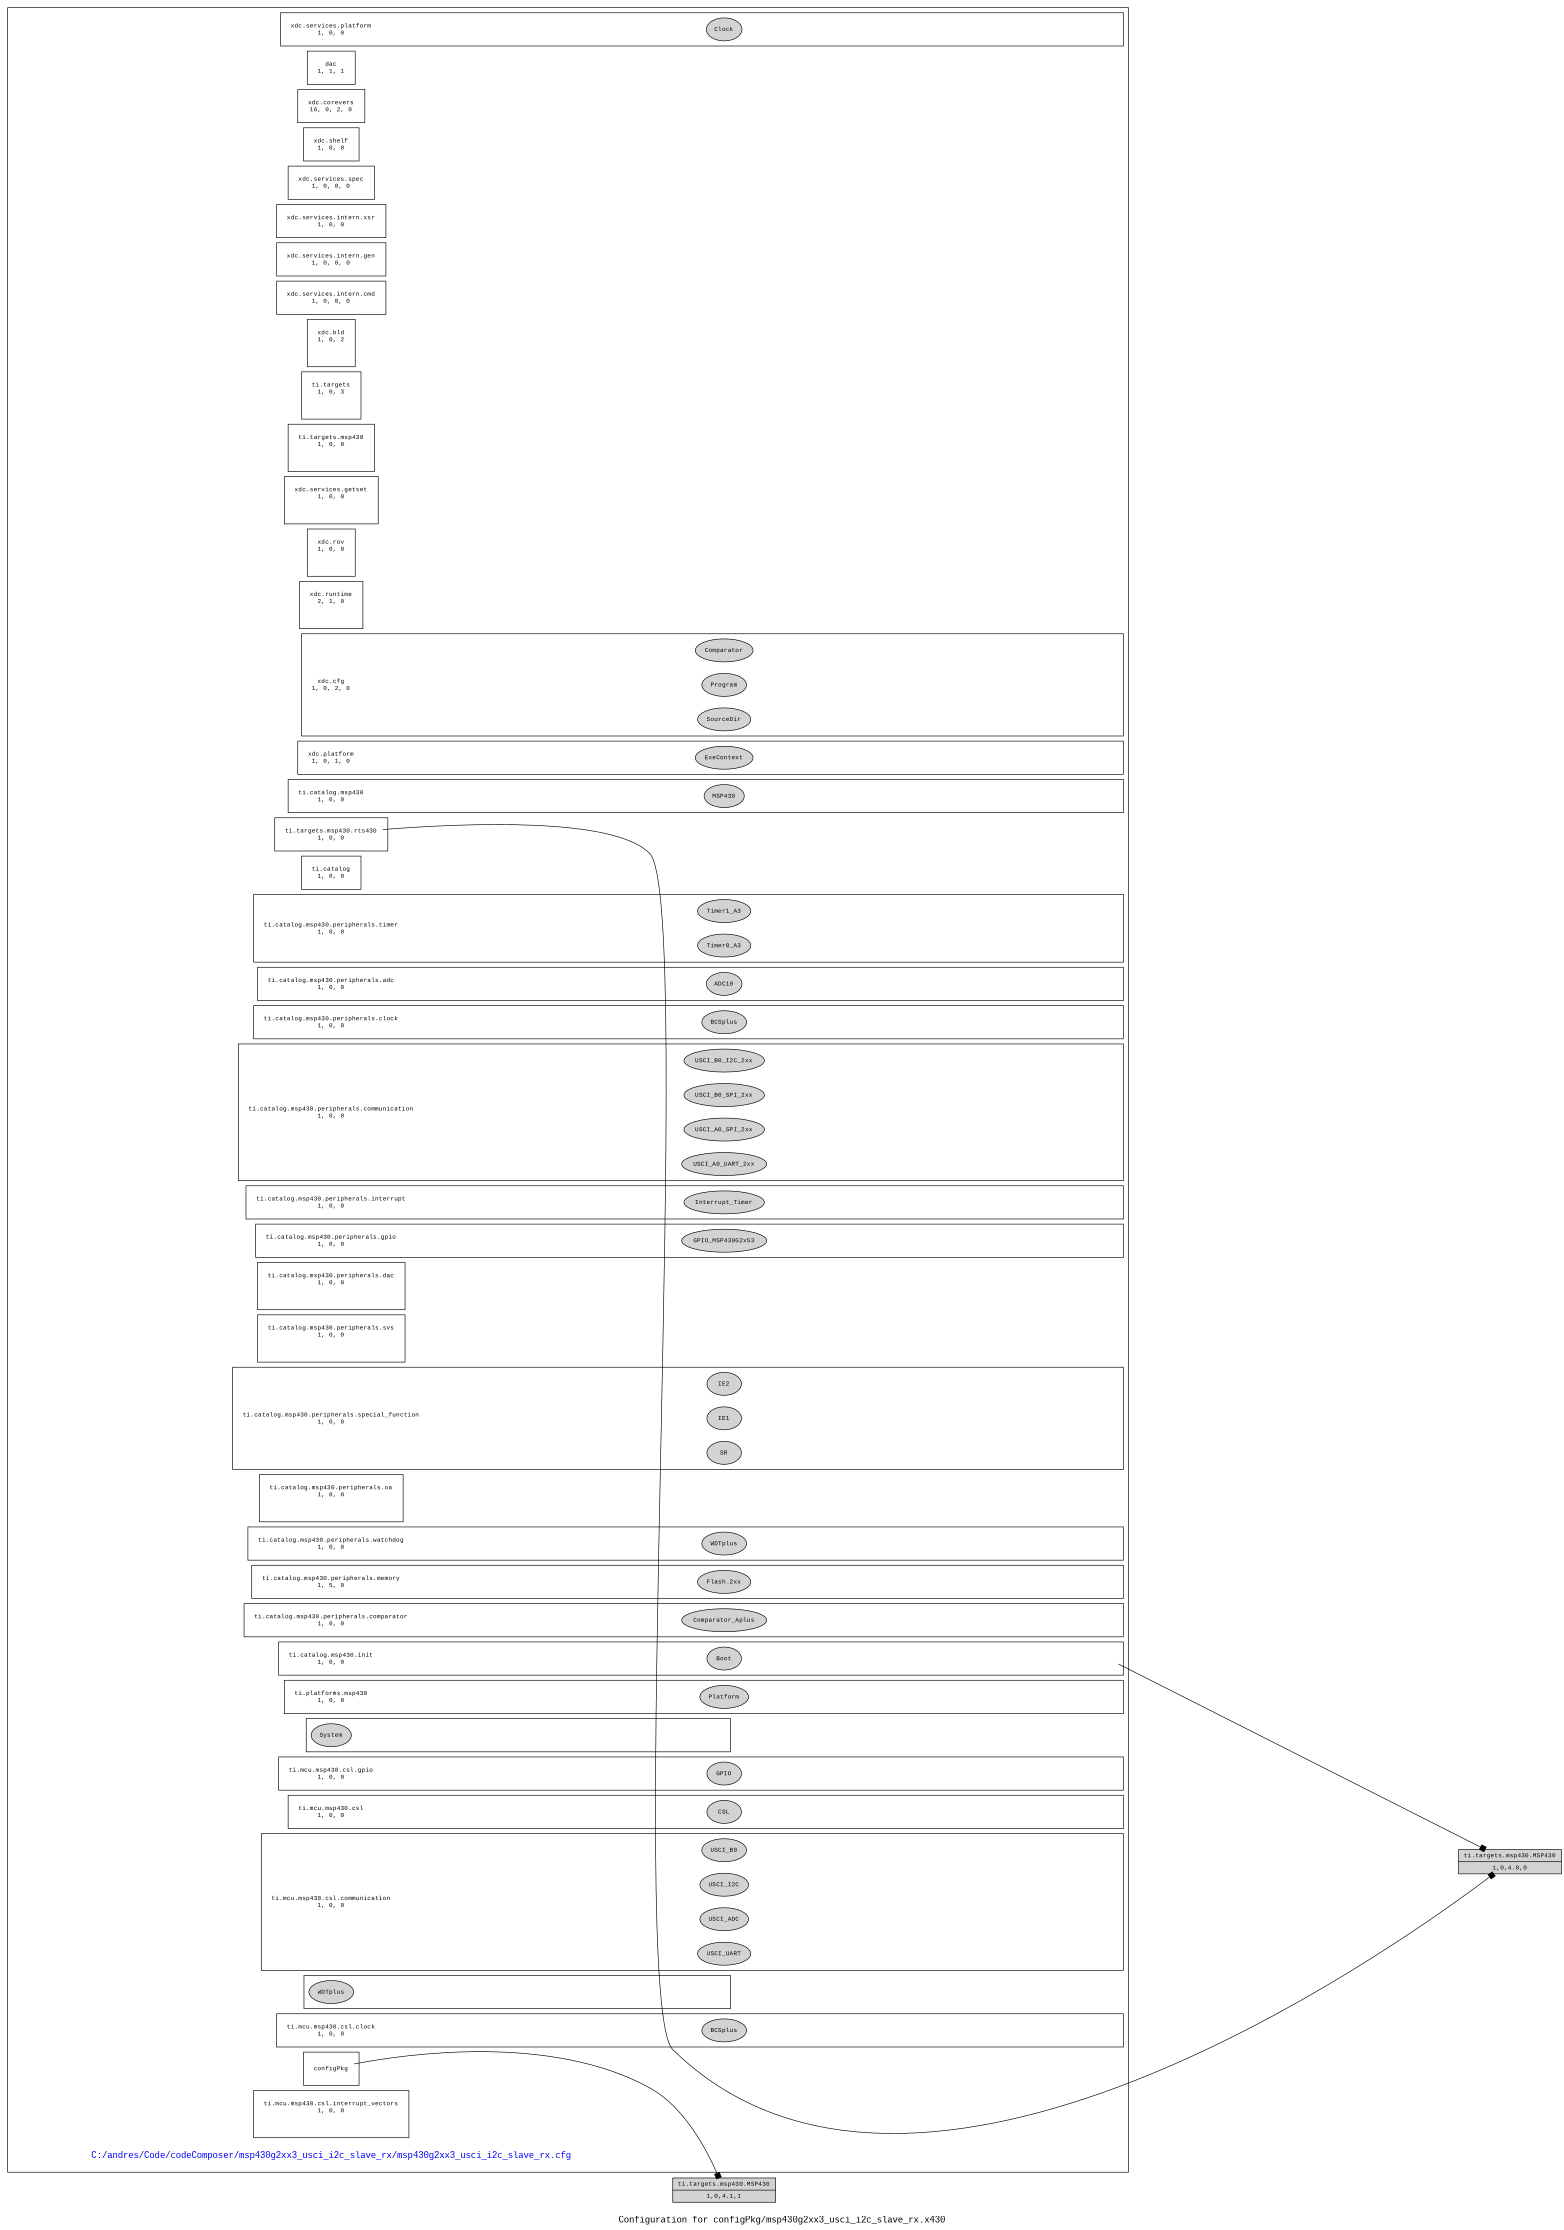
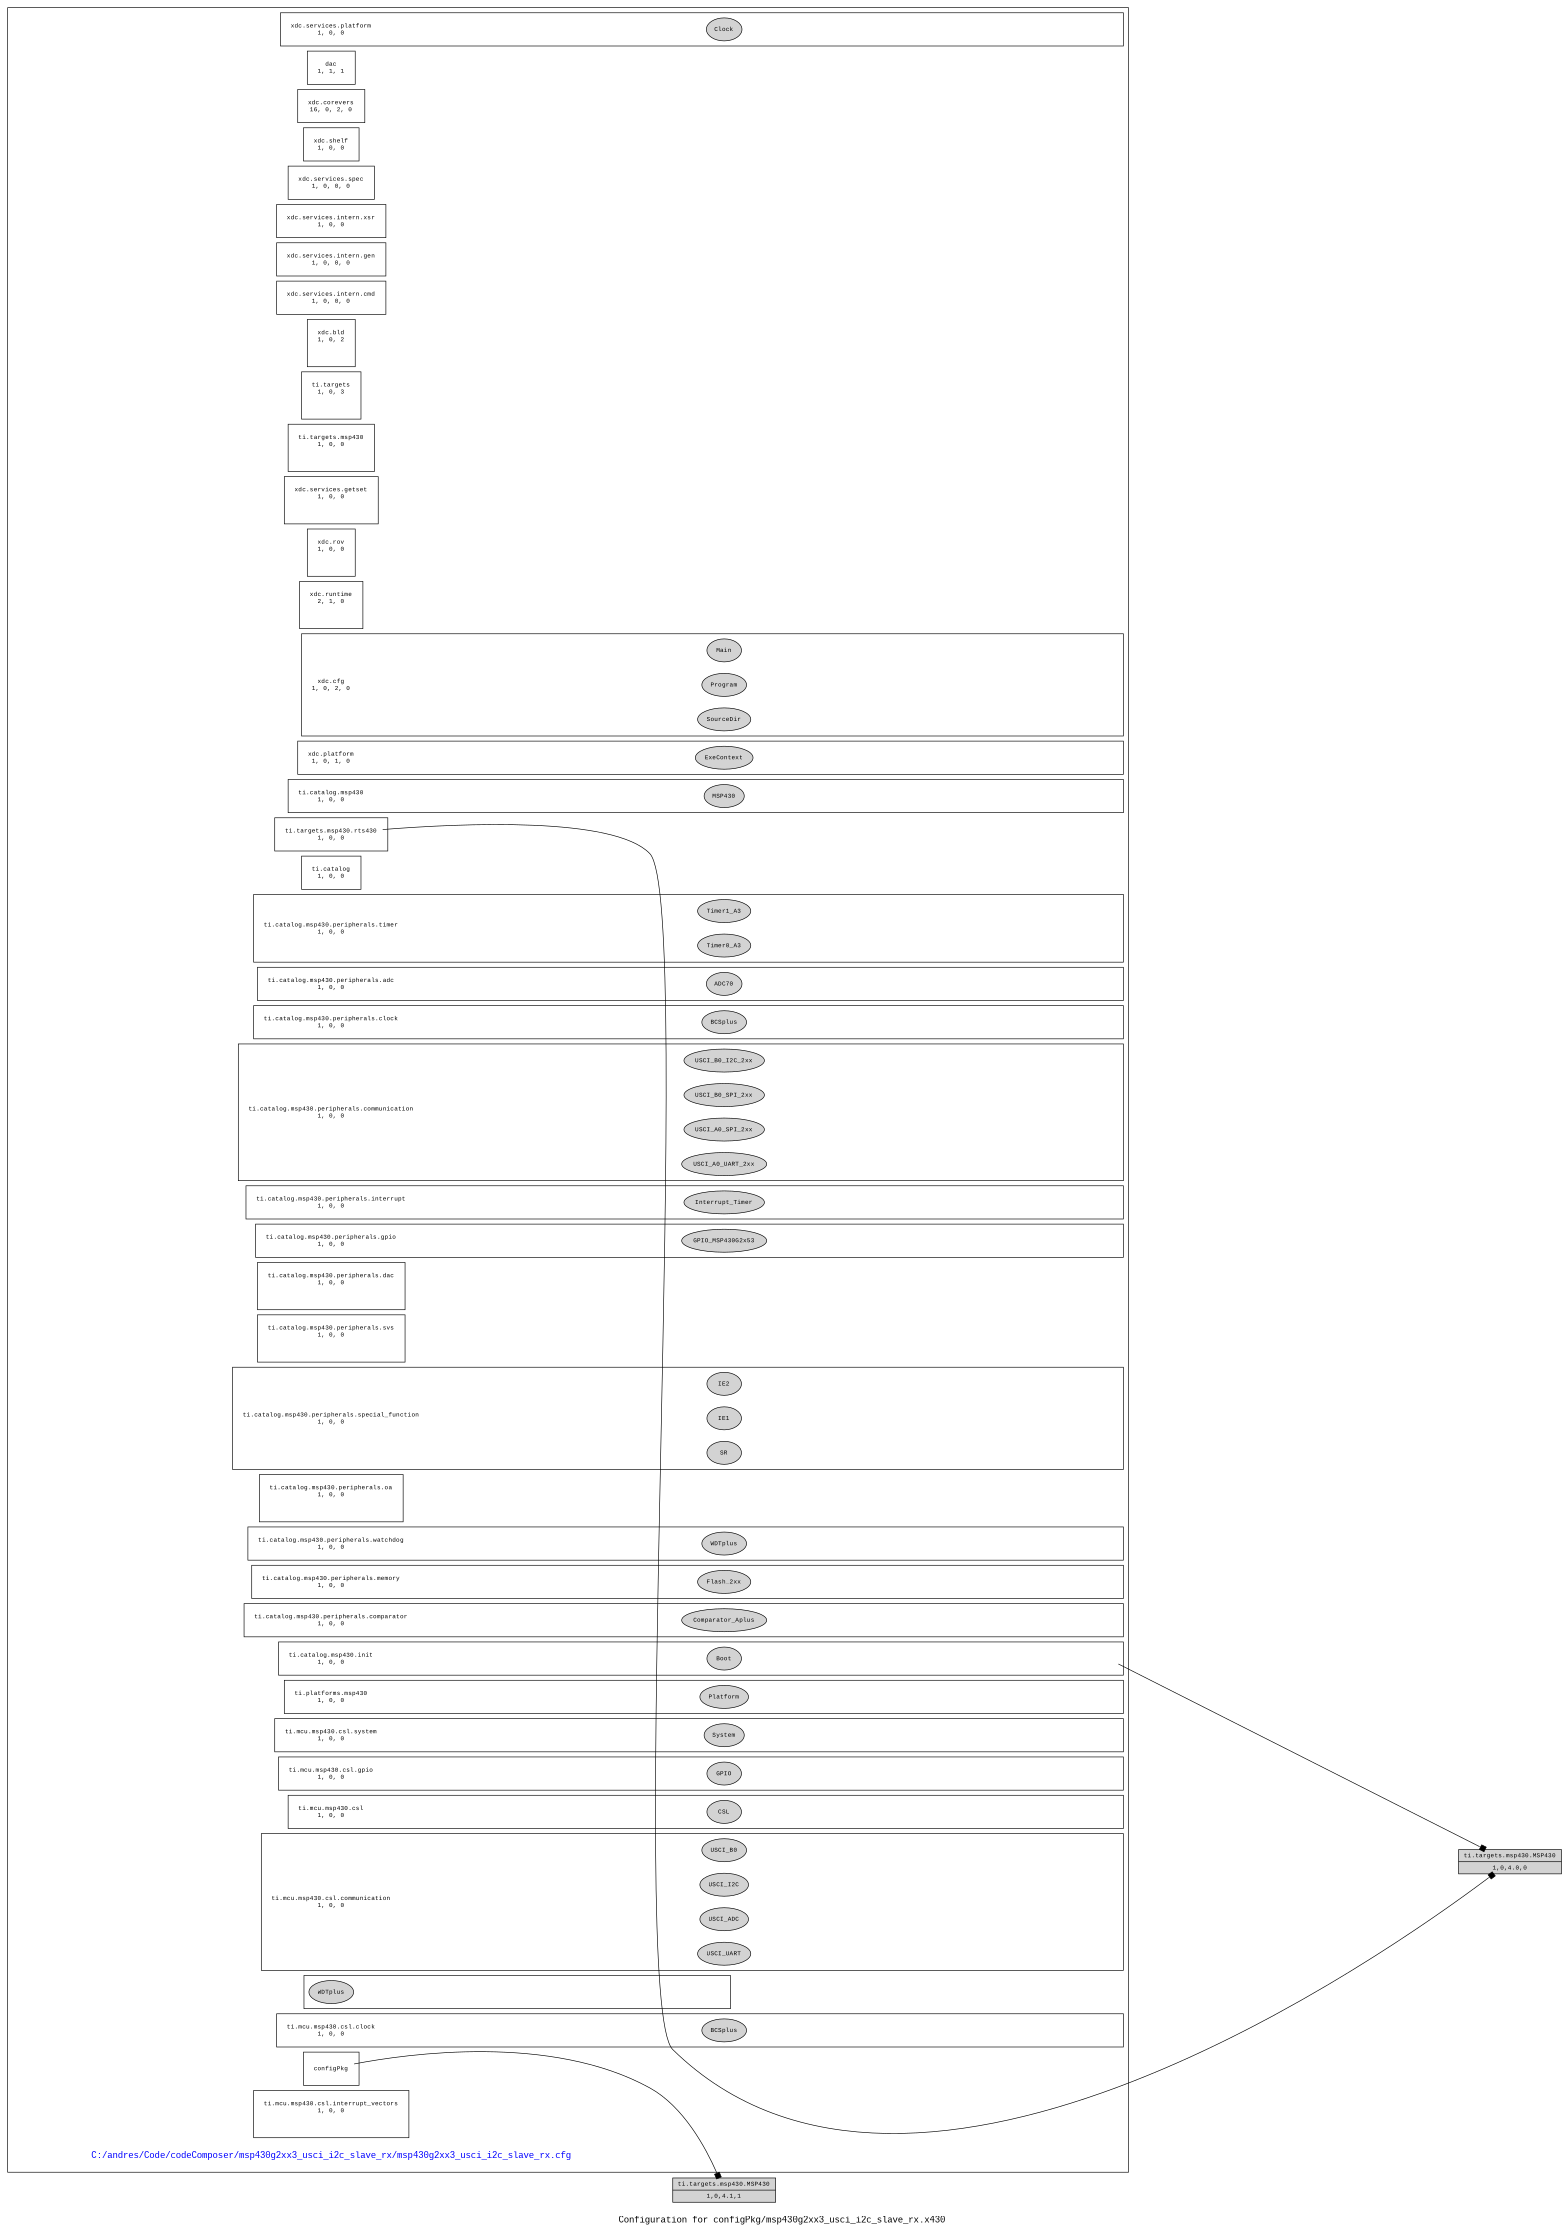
node "Comparator": label "Comparator" -> "Main"
node "ADC10": label "ADC10" -> "ADC70"
node "ti.catalog.msp430.peripherals.memory 1, 5, 0": label "ti.catalog.msp430.peripherals.memory 1, 5, 0" -> "ti.catalog.msp430.peripherals.memory 1, 0, 0"
node "ti.mcu.msp430.csl.system 1, 0, 0": added
